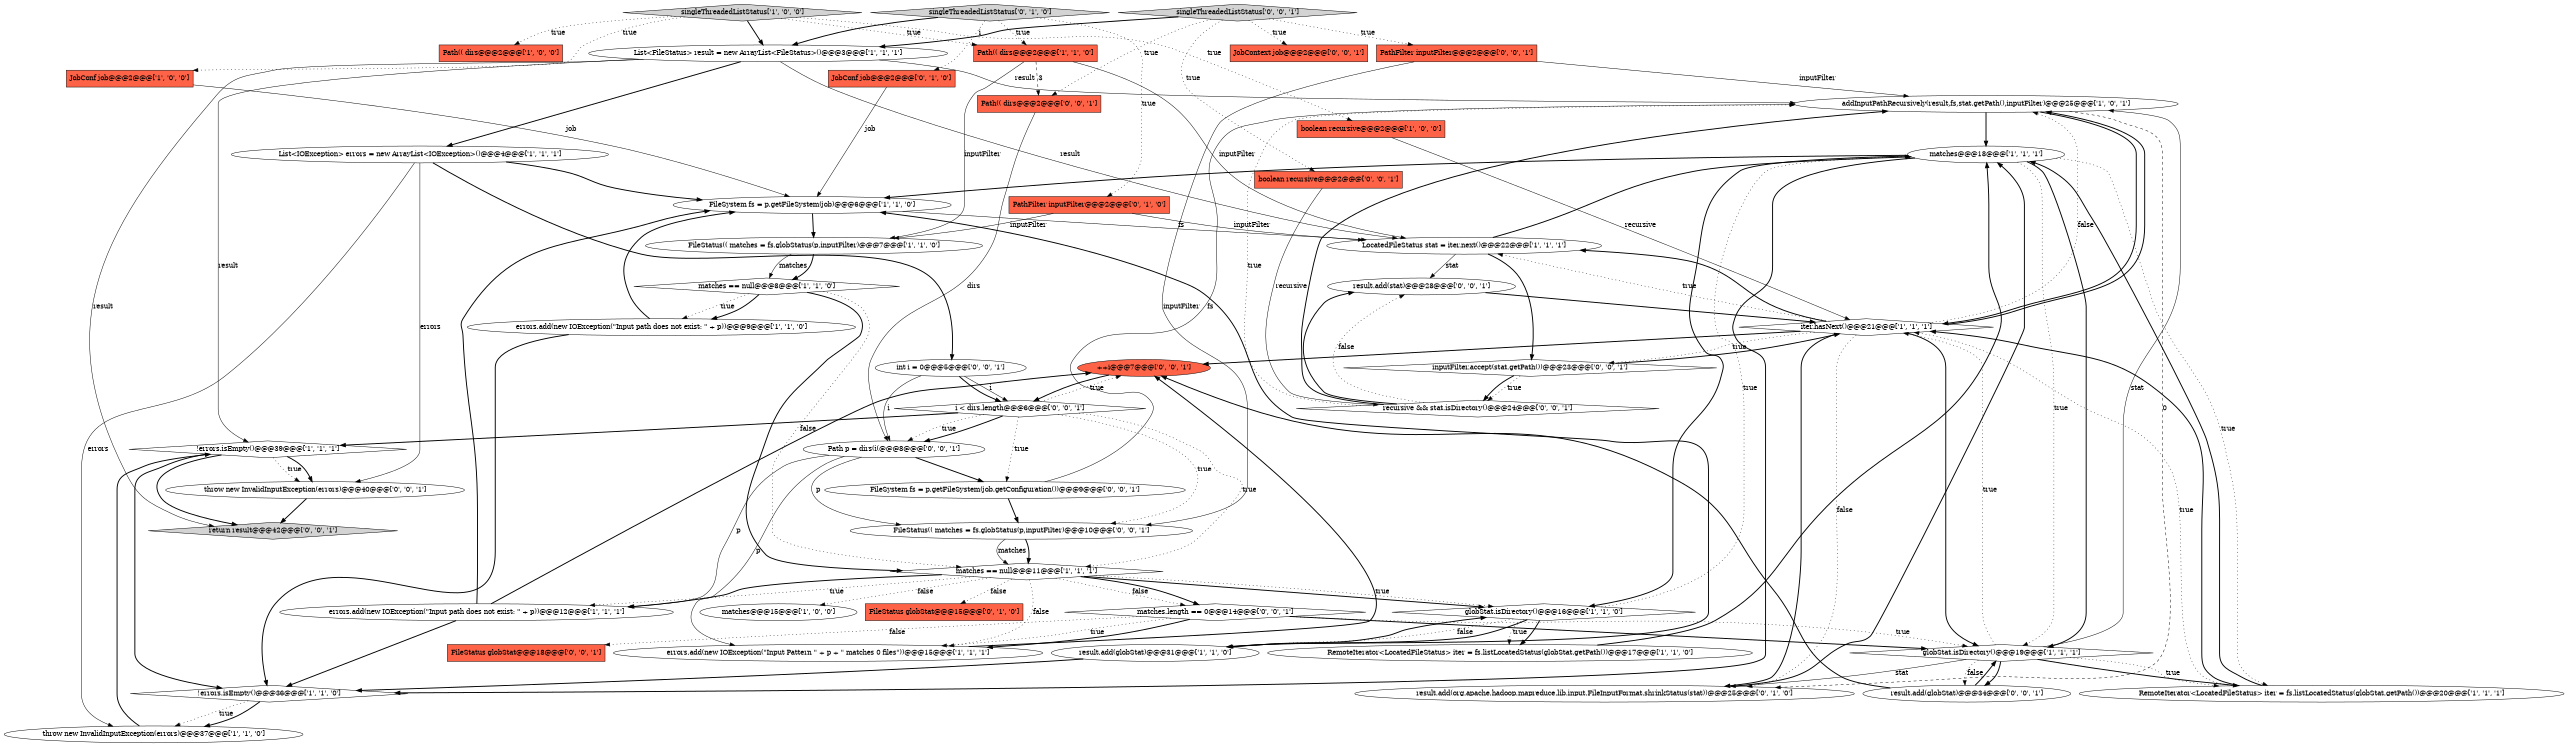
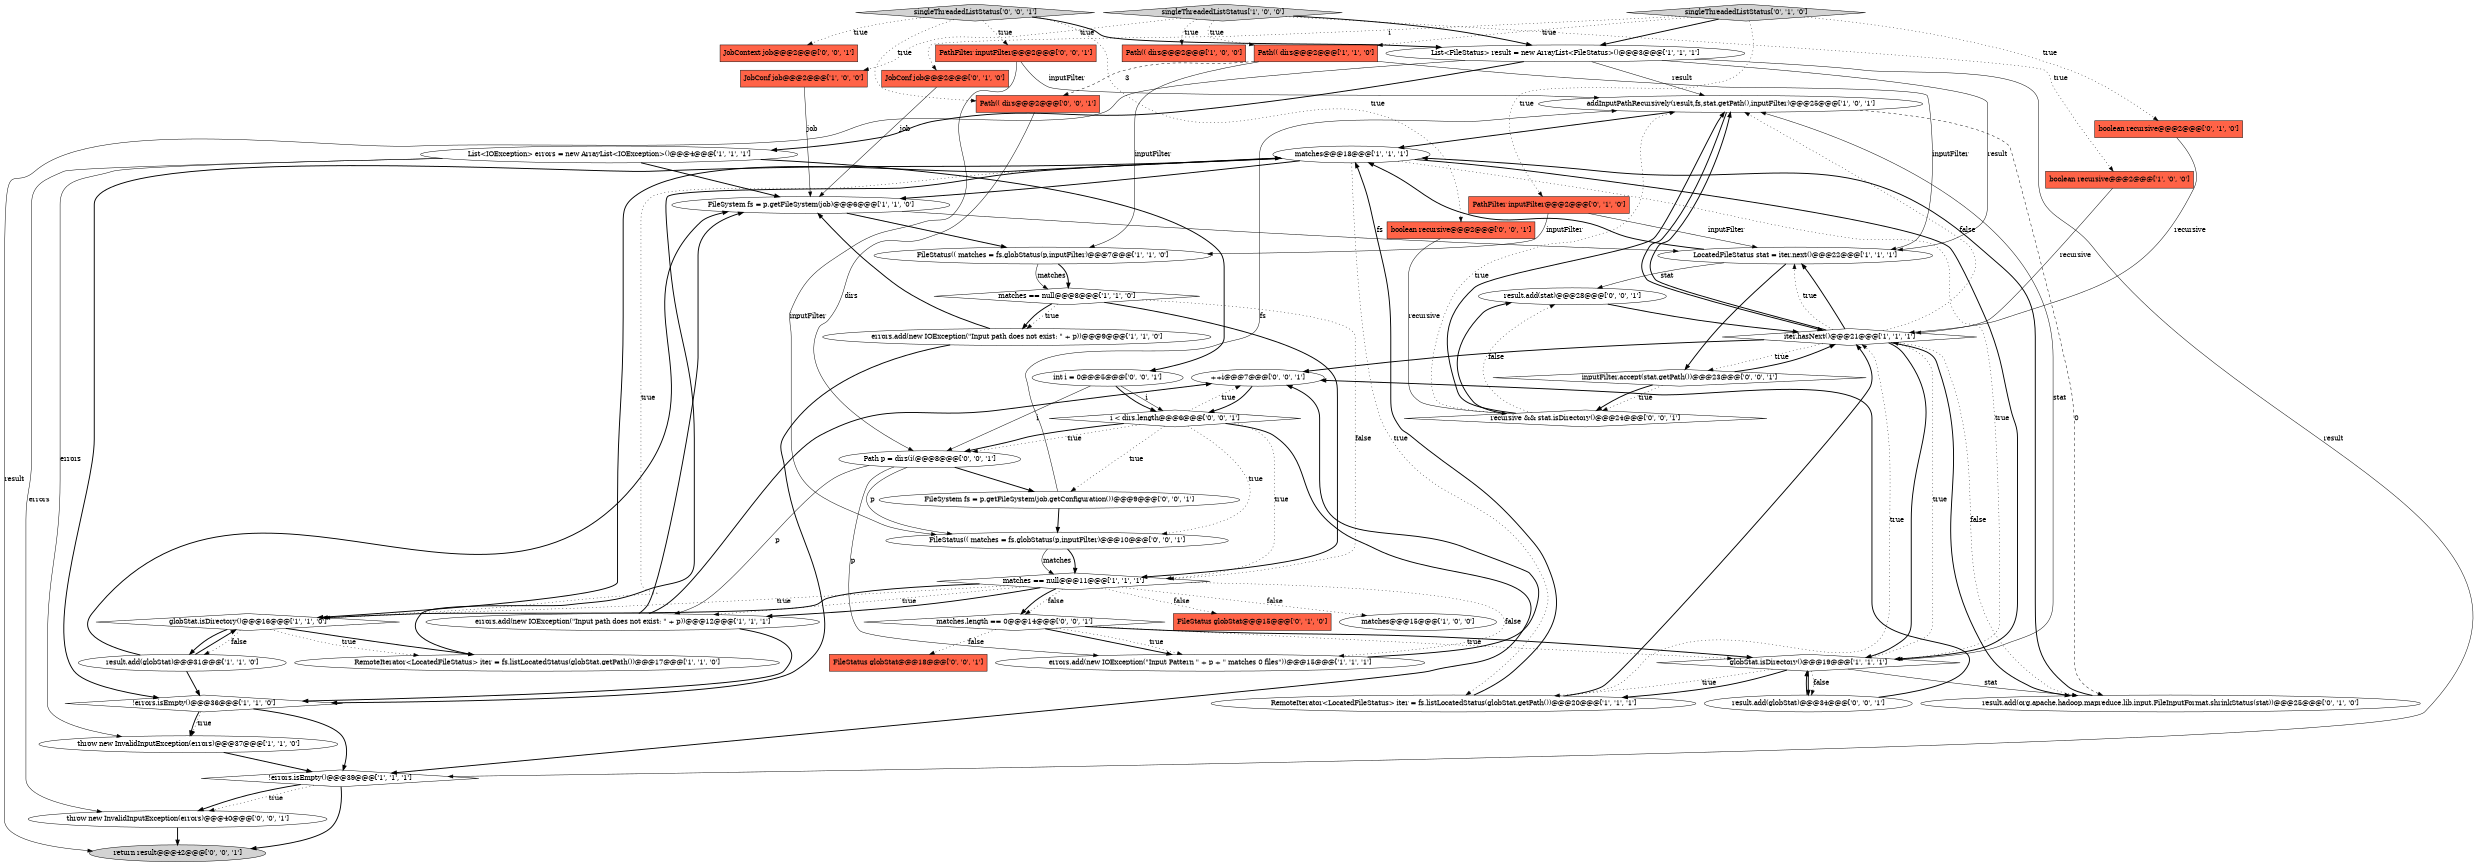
node "boolean recursive@@@2@@@['0', '1', '0']": added
node "++i@@@7@@@['0', '0', '1']": fillcolor tomato -> white
node "return result@@@42@@@['0', '0', '1']": shape diamond -> ellipse
edge "!errors.isEmpty()@@@39@@@['1', '1', '1']" -> "!errors.isEmpty()@@@36@@@['1', '1', '0']": reversed
